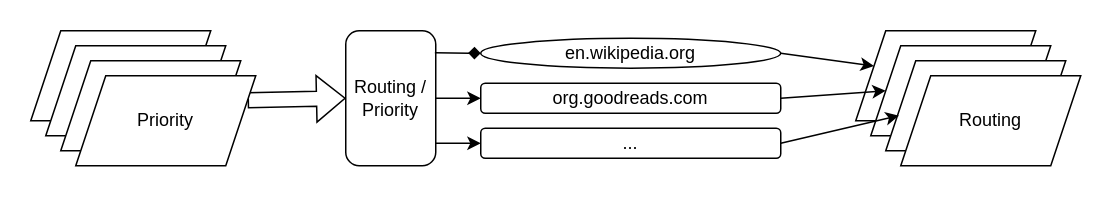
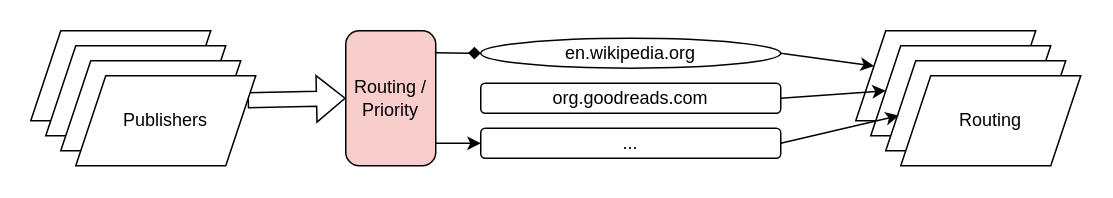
node "Routing / Priority": fillcolor #ffffff -> #f8cecc
edge "Routing / Priority" -> "org.goodreads.com": removed
node "Priority": label "Priority" -> "Publishers"
